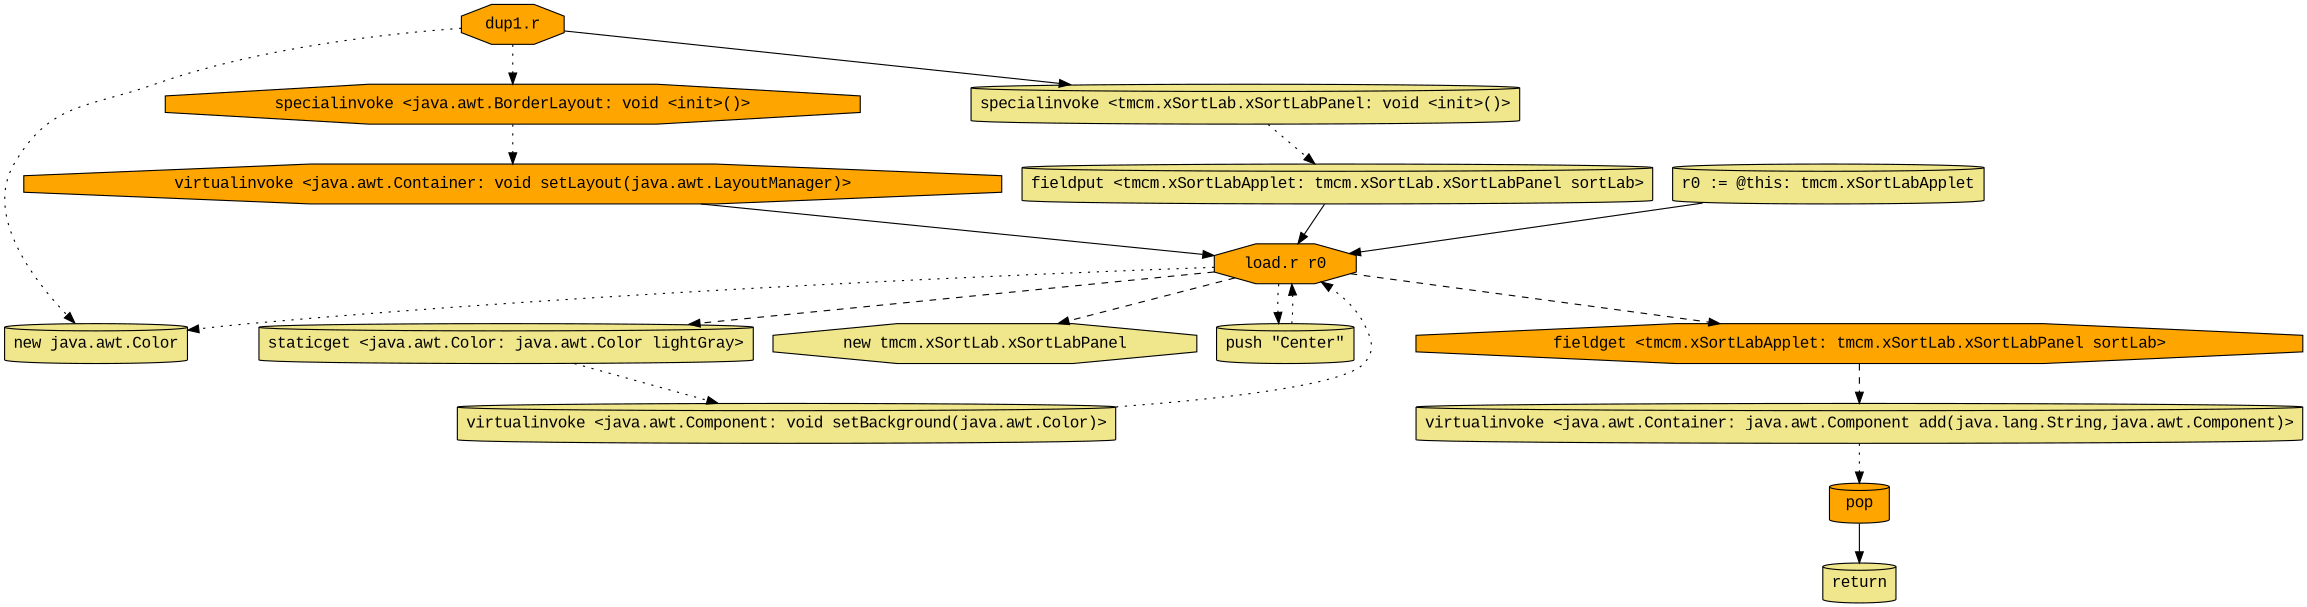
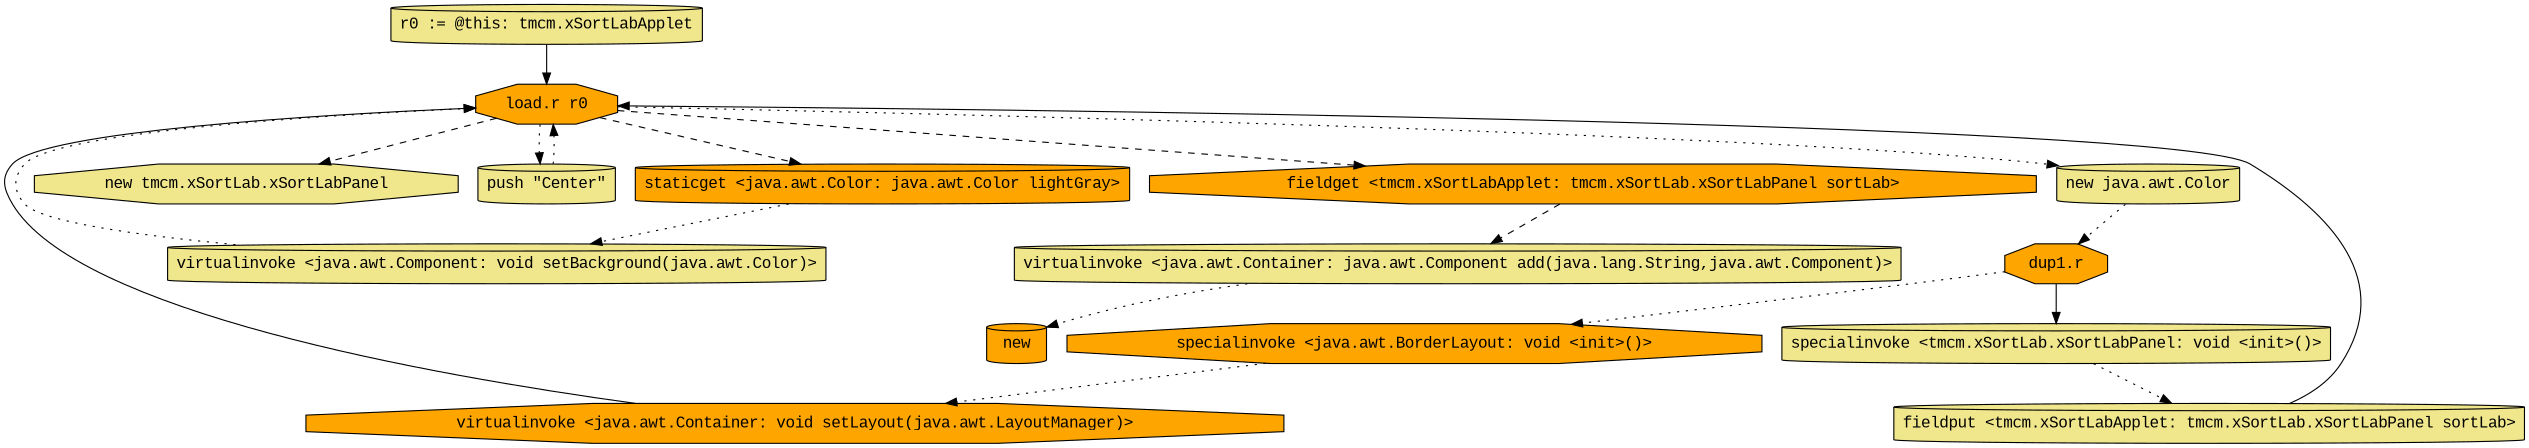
edge "dup1.r" -> "new java.awt.Color": reversed
node "staticget <java.awt.Color: java.awt.Color lightGray>": fillcolor khaki -> orange
node "pop": label "pop" -> "new"
node "return": removed
